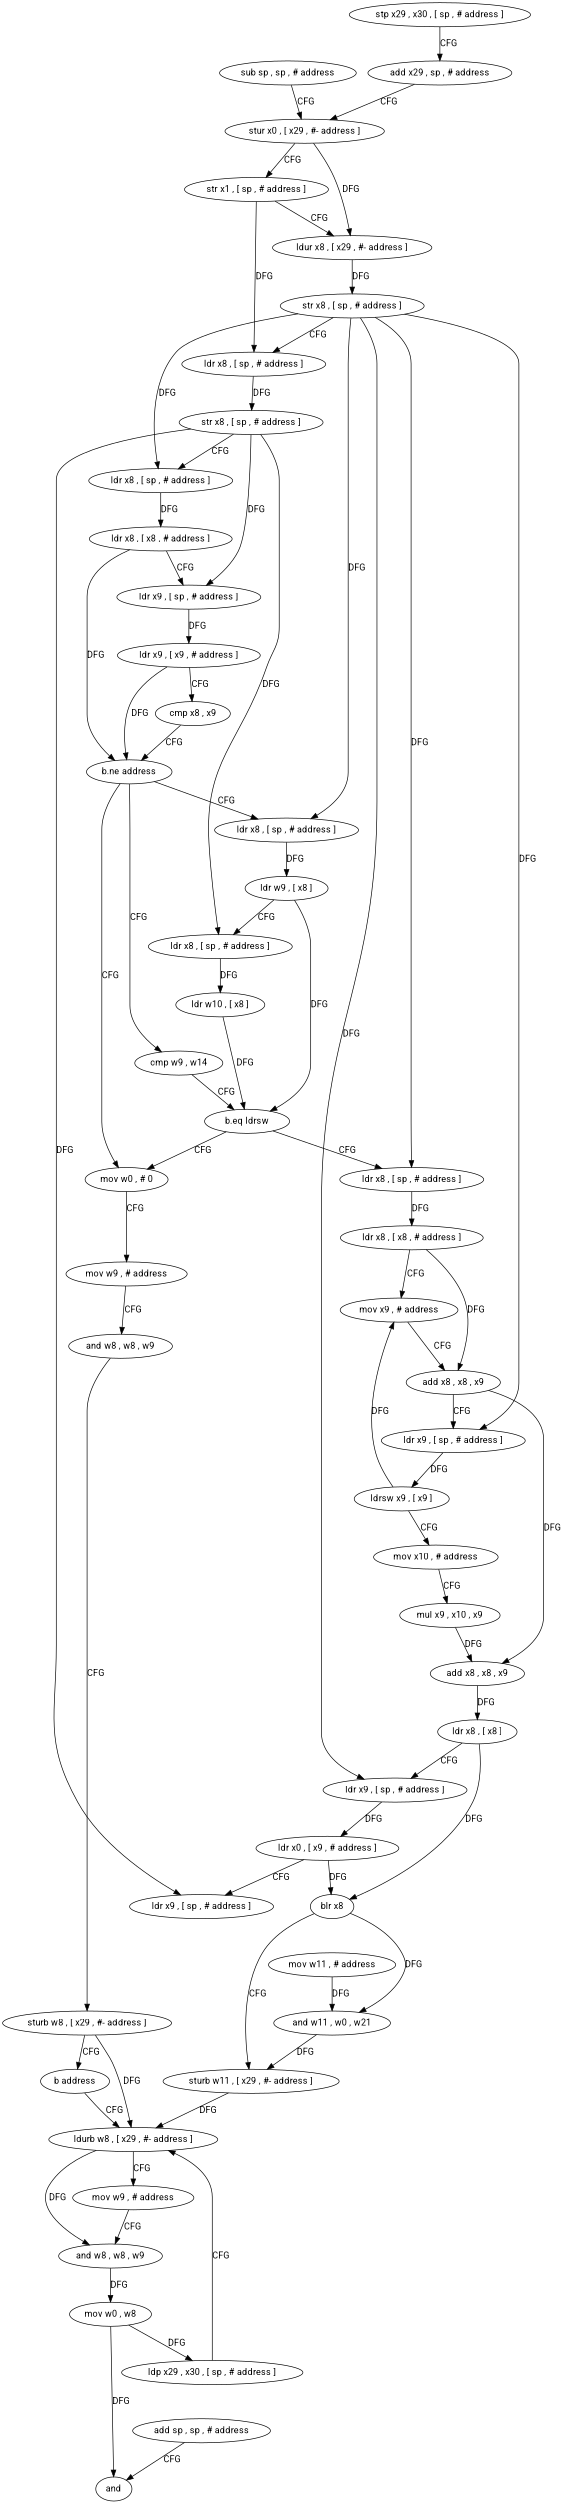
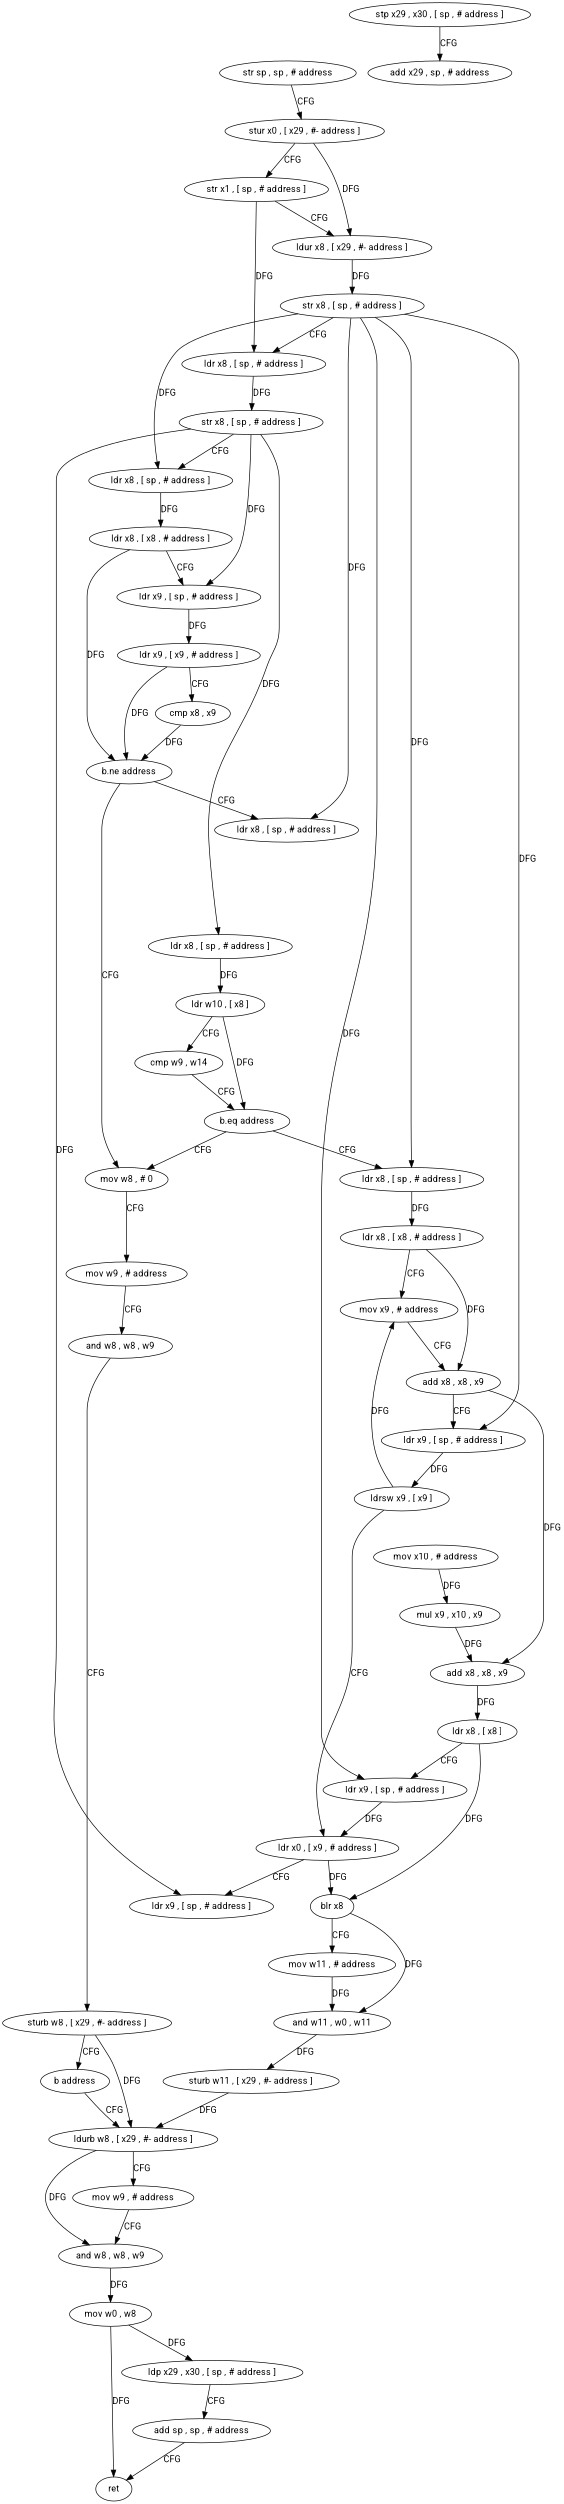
node "sub sp , sp , # address": label "sub sp , sp , # address" -> "str sp , sp , # address"
edge "add x29 , sp , # address" -> "stur x0 , [ x29 , #- address ]": removed, label "CFG"
edge "cmp x8 , x9" -> "b.ne address": label "CFG" -> "DFG"
node "ldr w9 , [ x8 ]": removed
edge "b.ne address" -> "cmp w9 , w14": now "ldr w10 , [ x8 ]" -> "cmp w9 , w14"
node "b.eq ldrsw": label "b.eq ldrsw" -> "b.eq address"
node "mov w0 , # 0": label "mov w0 , # 0" -> "mov w8 , # 0"
edge "ldrsw x9 , [ x9 ]" -> "mov x10 , # address": now "ldrsw x9 , [ x9 ]" -> "ldr x0 , [ x9 , # address ]"
edge "mov x10 , # address" -> "mul x9 , x10 , x9": label "CFG" -> "DFG"
edge "blr x8" -> "sturb w11 , [ x29 , #- address ]": now "blr x8" -> "mov w11 , # address"
node "and w11 , w0 , w21": label "and w11 , w0 , w21" -> "and w11 , w0 , w11"
edge "ldp x29 , x30 , [ sp , # address ]" -> "ldurb w8 , [ x29 , #- address ]": now "ldp x29 , x30 , [ sp , # address ]" -> "add sp , sp , # address"
node "and": label "and" -> "ret"
